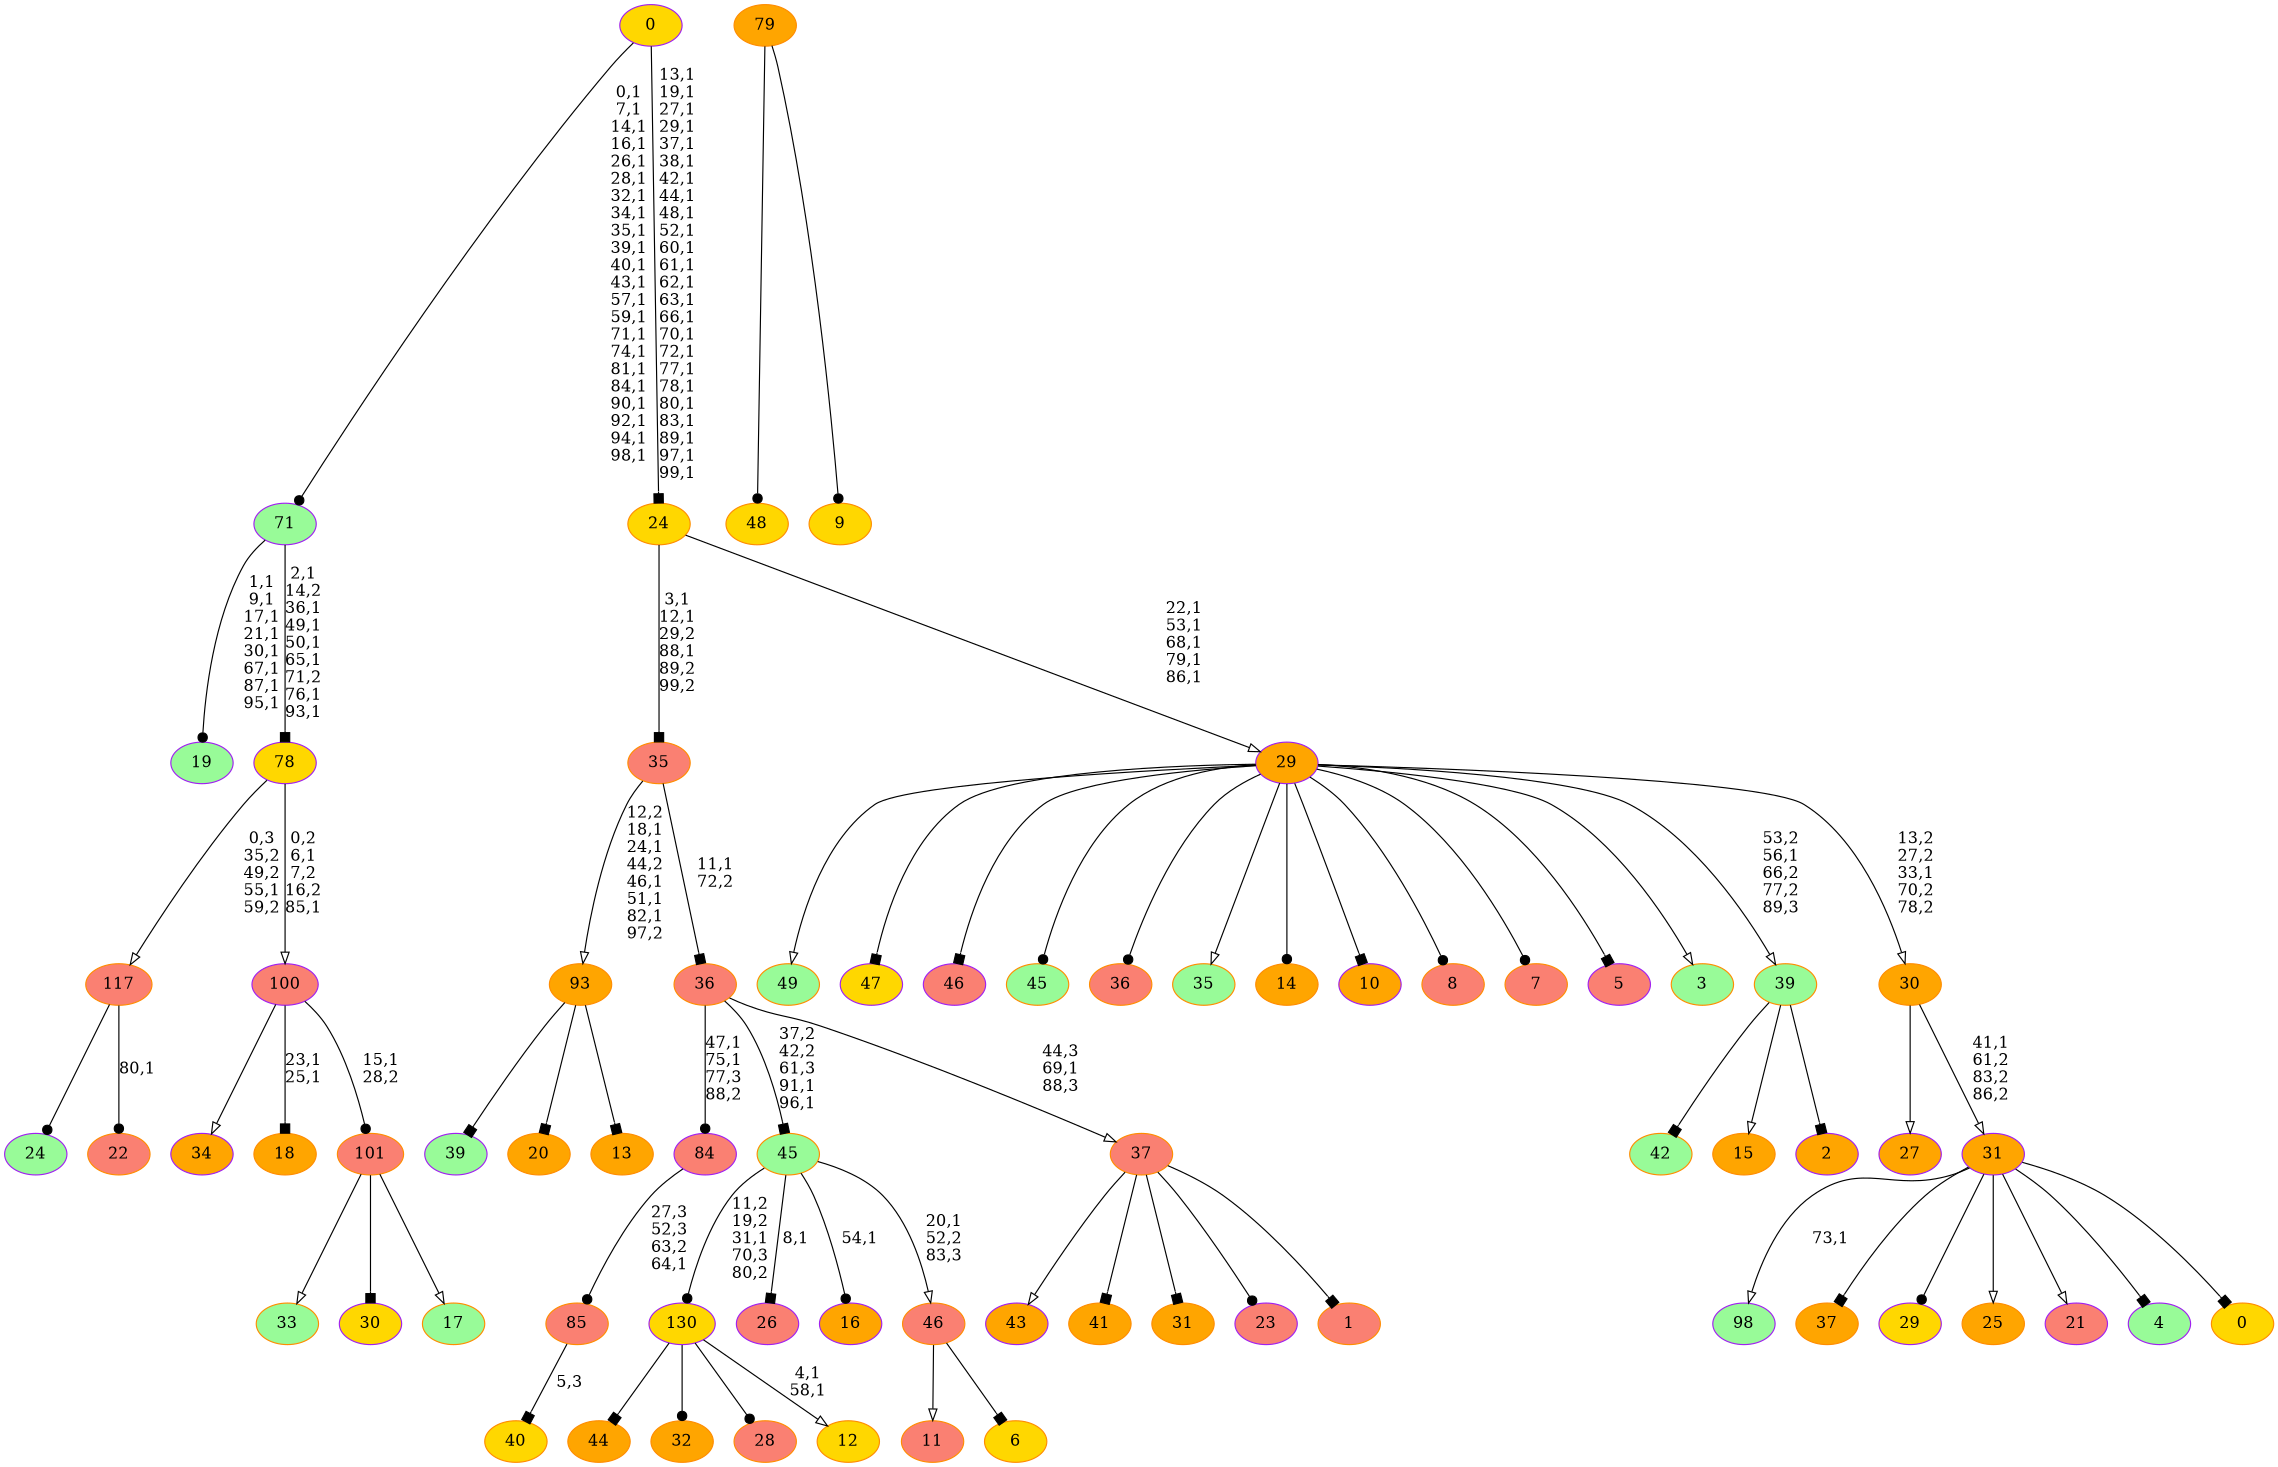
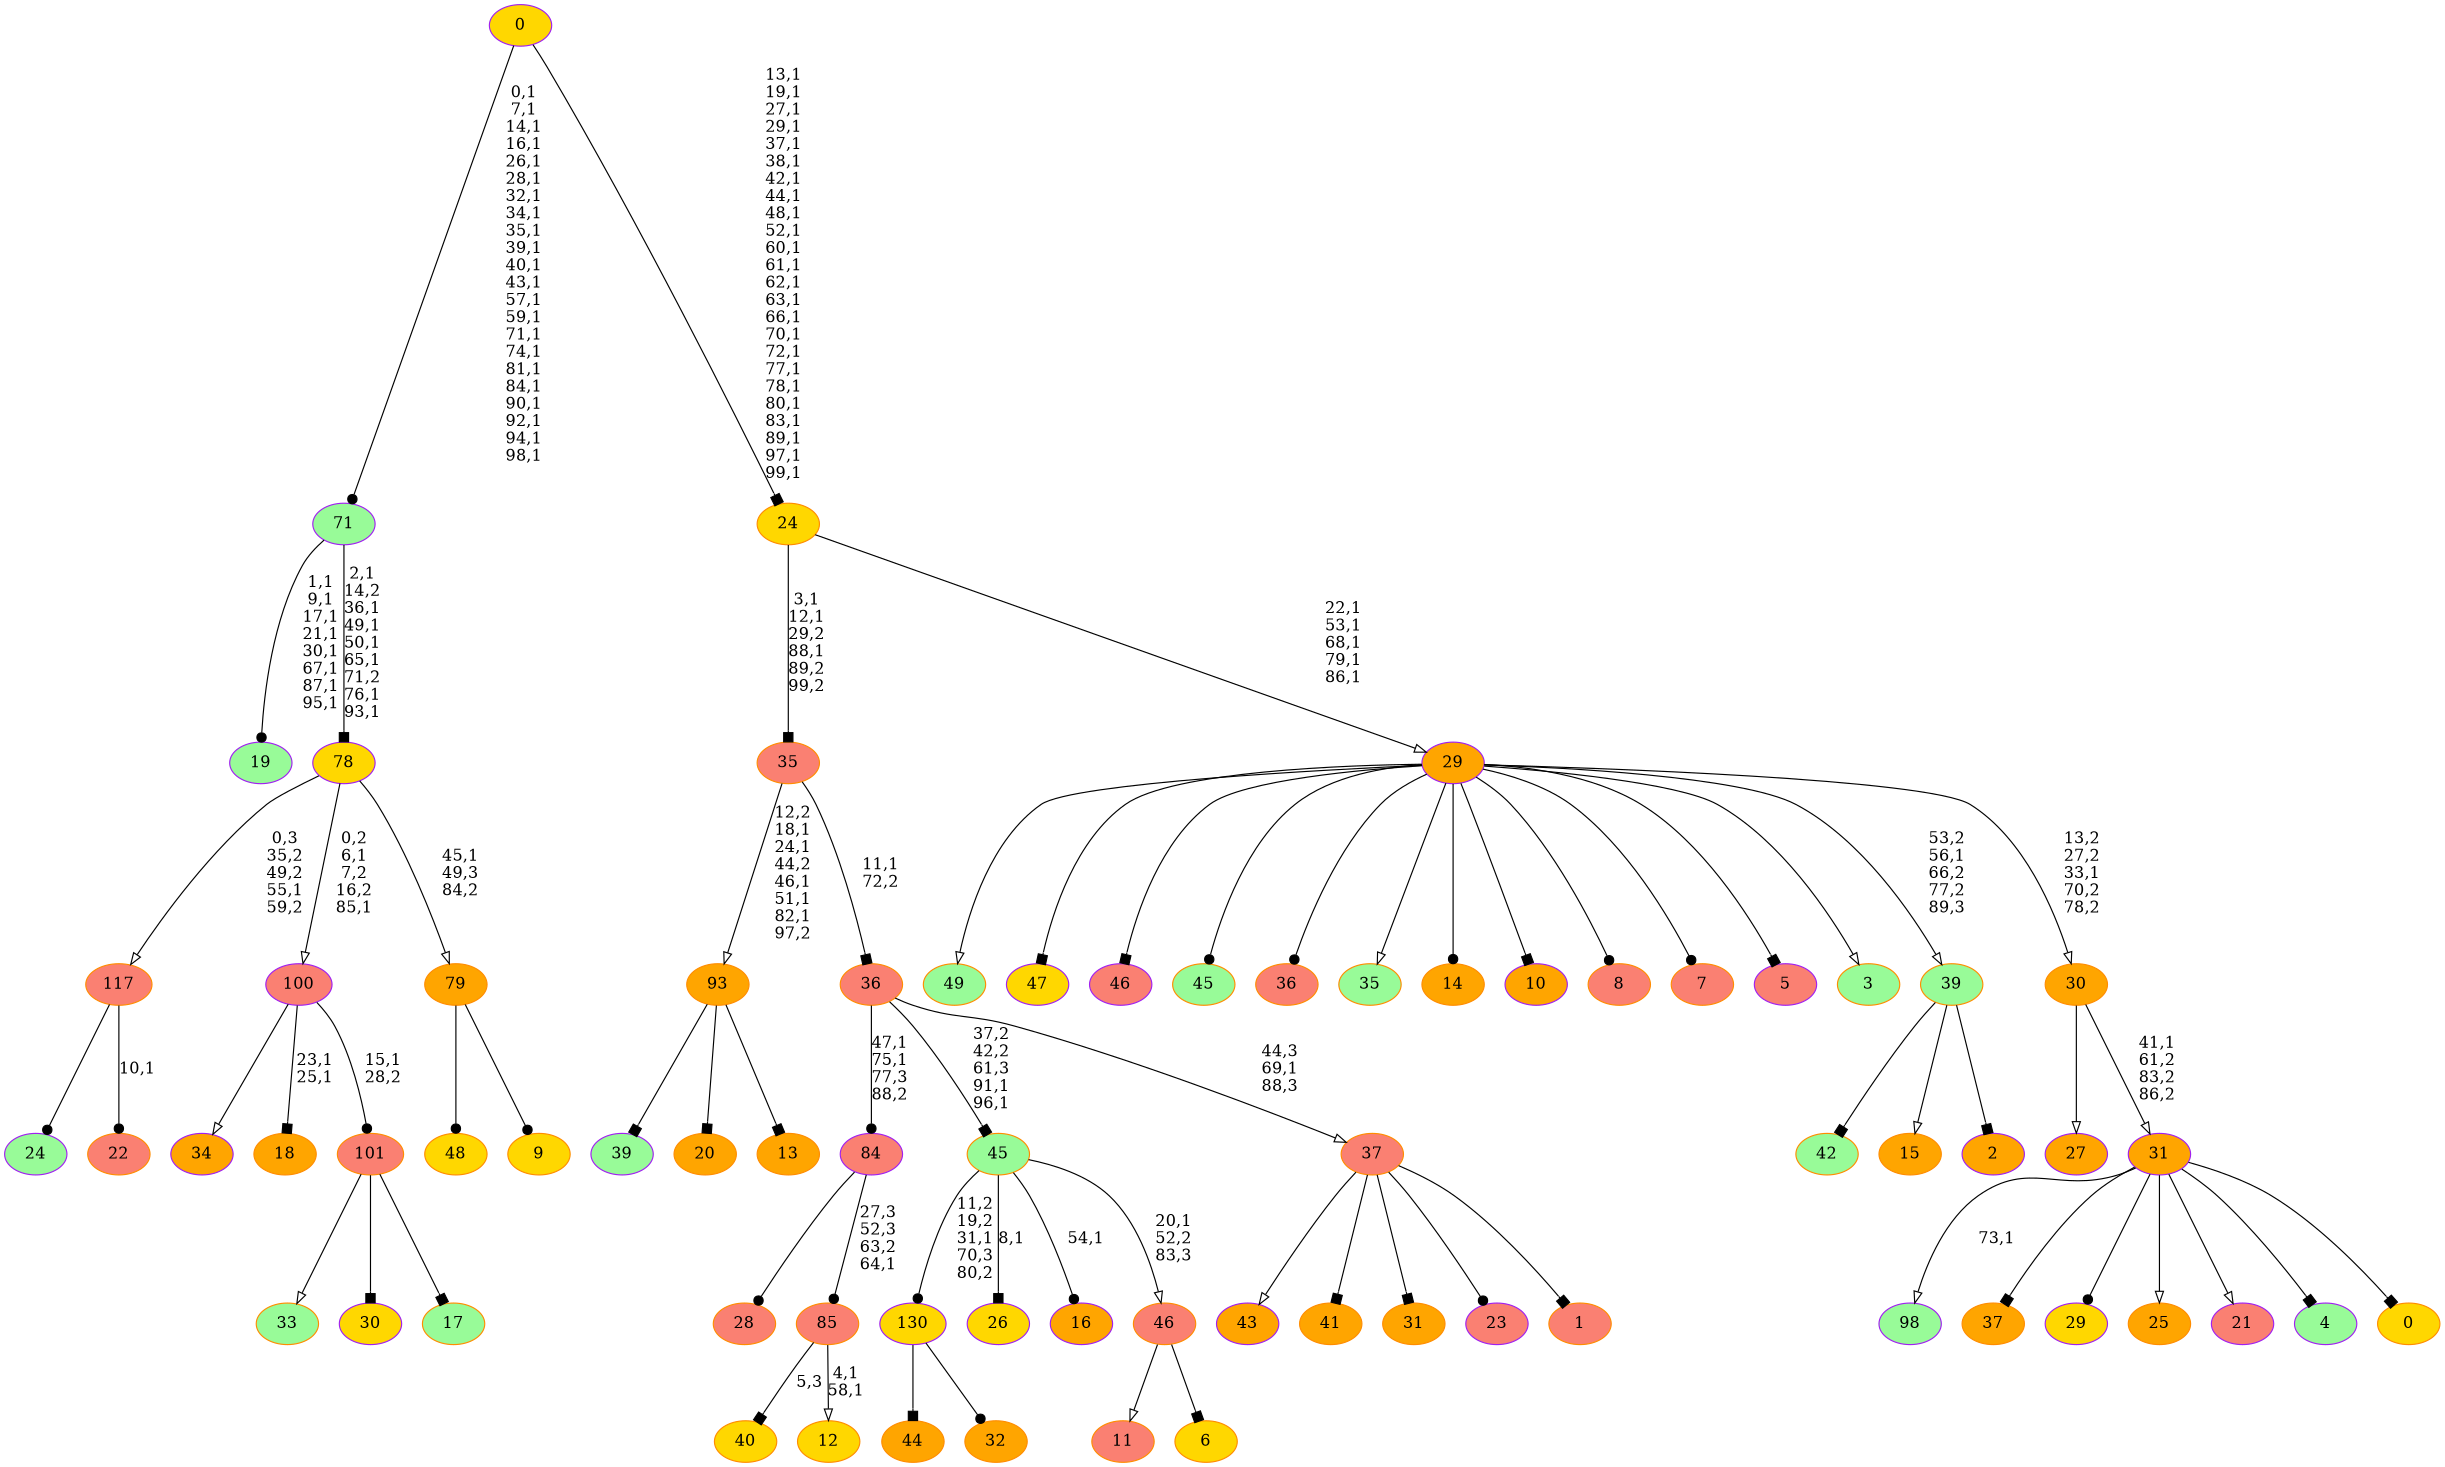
edge "78" -> "79": added, label "45,1 49,3 84,2"
edge "117" -> "22": label "80,1" -> "10,1"
edge "101" -> "17": arrowhead onormal -> box
node "26": fillcolor salmon -> gold
edge "130" -> "28": now "84" -> "28"
edge "130" -> "12": now "85" -> "12"
